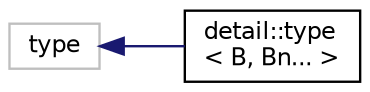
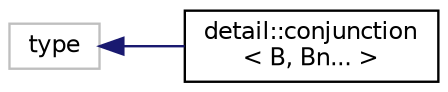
node "detail::type < B, Bn... >": label "detail::type < B, Bn... >" -> "detail::conjunction < B, Bn... >"
